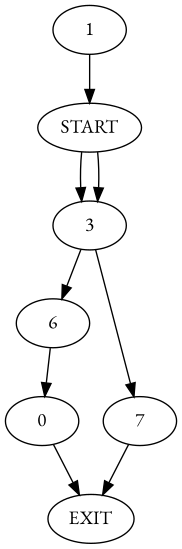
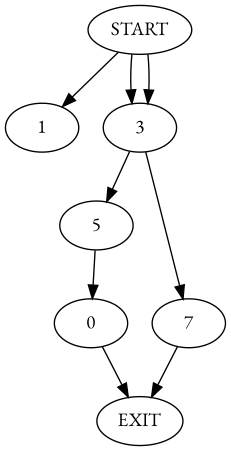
edge "1" -> "START": reversed
node "6": label "6" -> "5"
